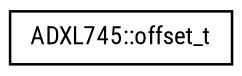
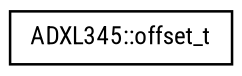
node "ADXL745::offset_t": label "ADXL745::offset_t" -> "ADXL345::offset_t"
